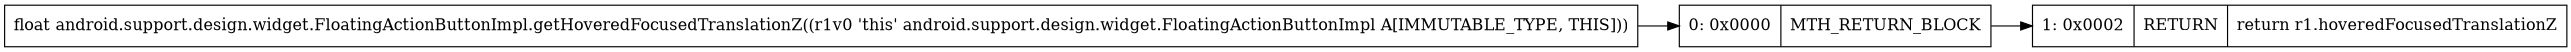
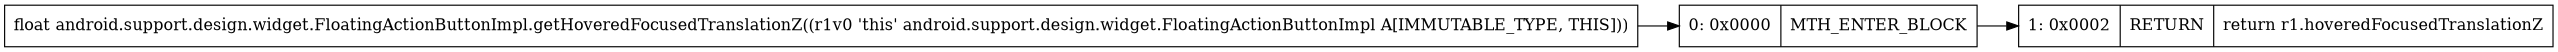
node "0: 0x0000": text "MTH_RETURN_BLOCK" -> "MTH_ENTER_BLOCK"
